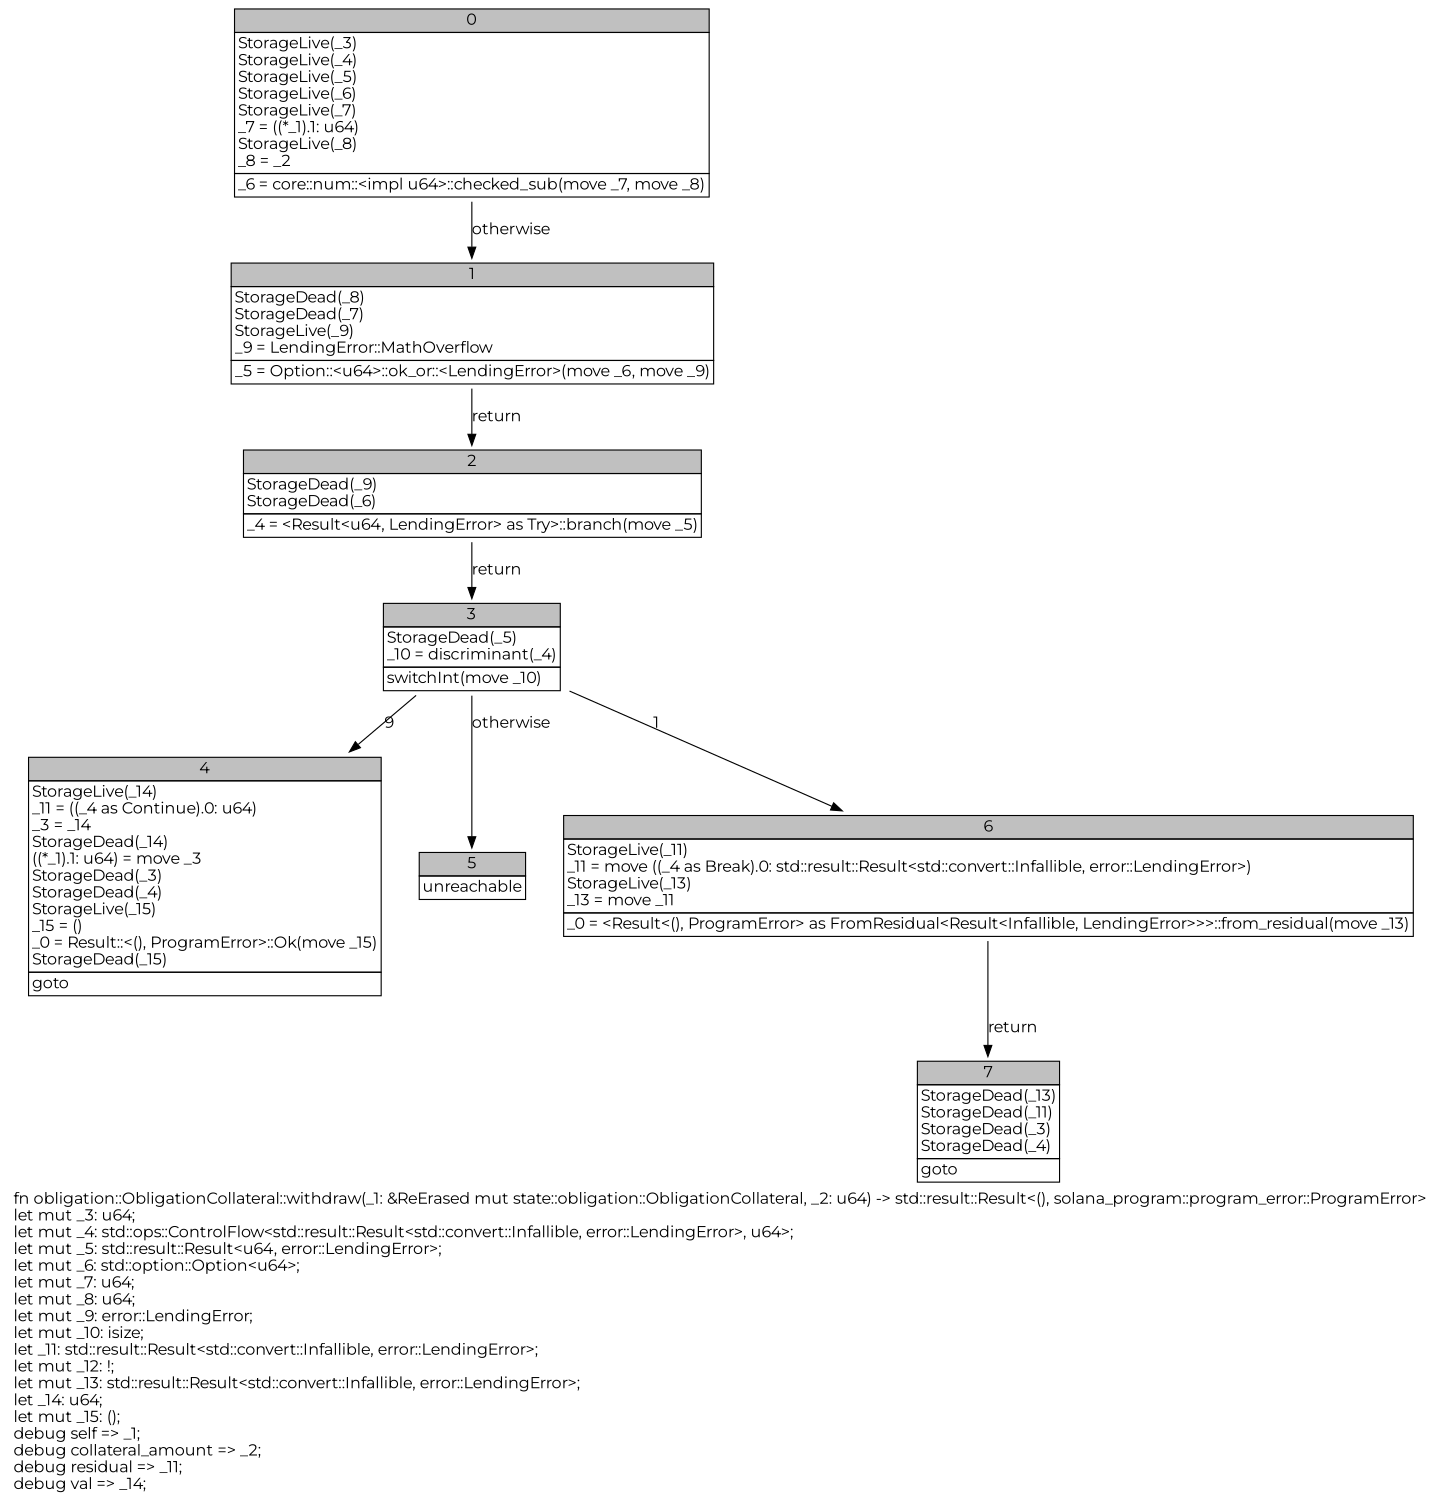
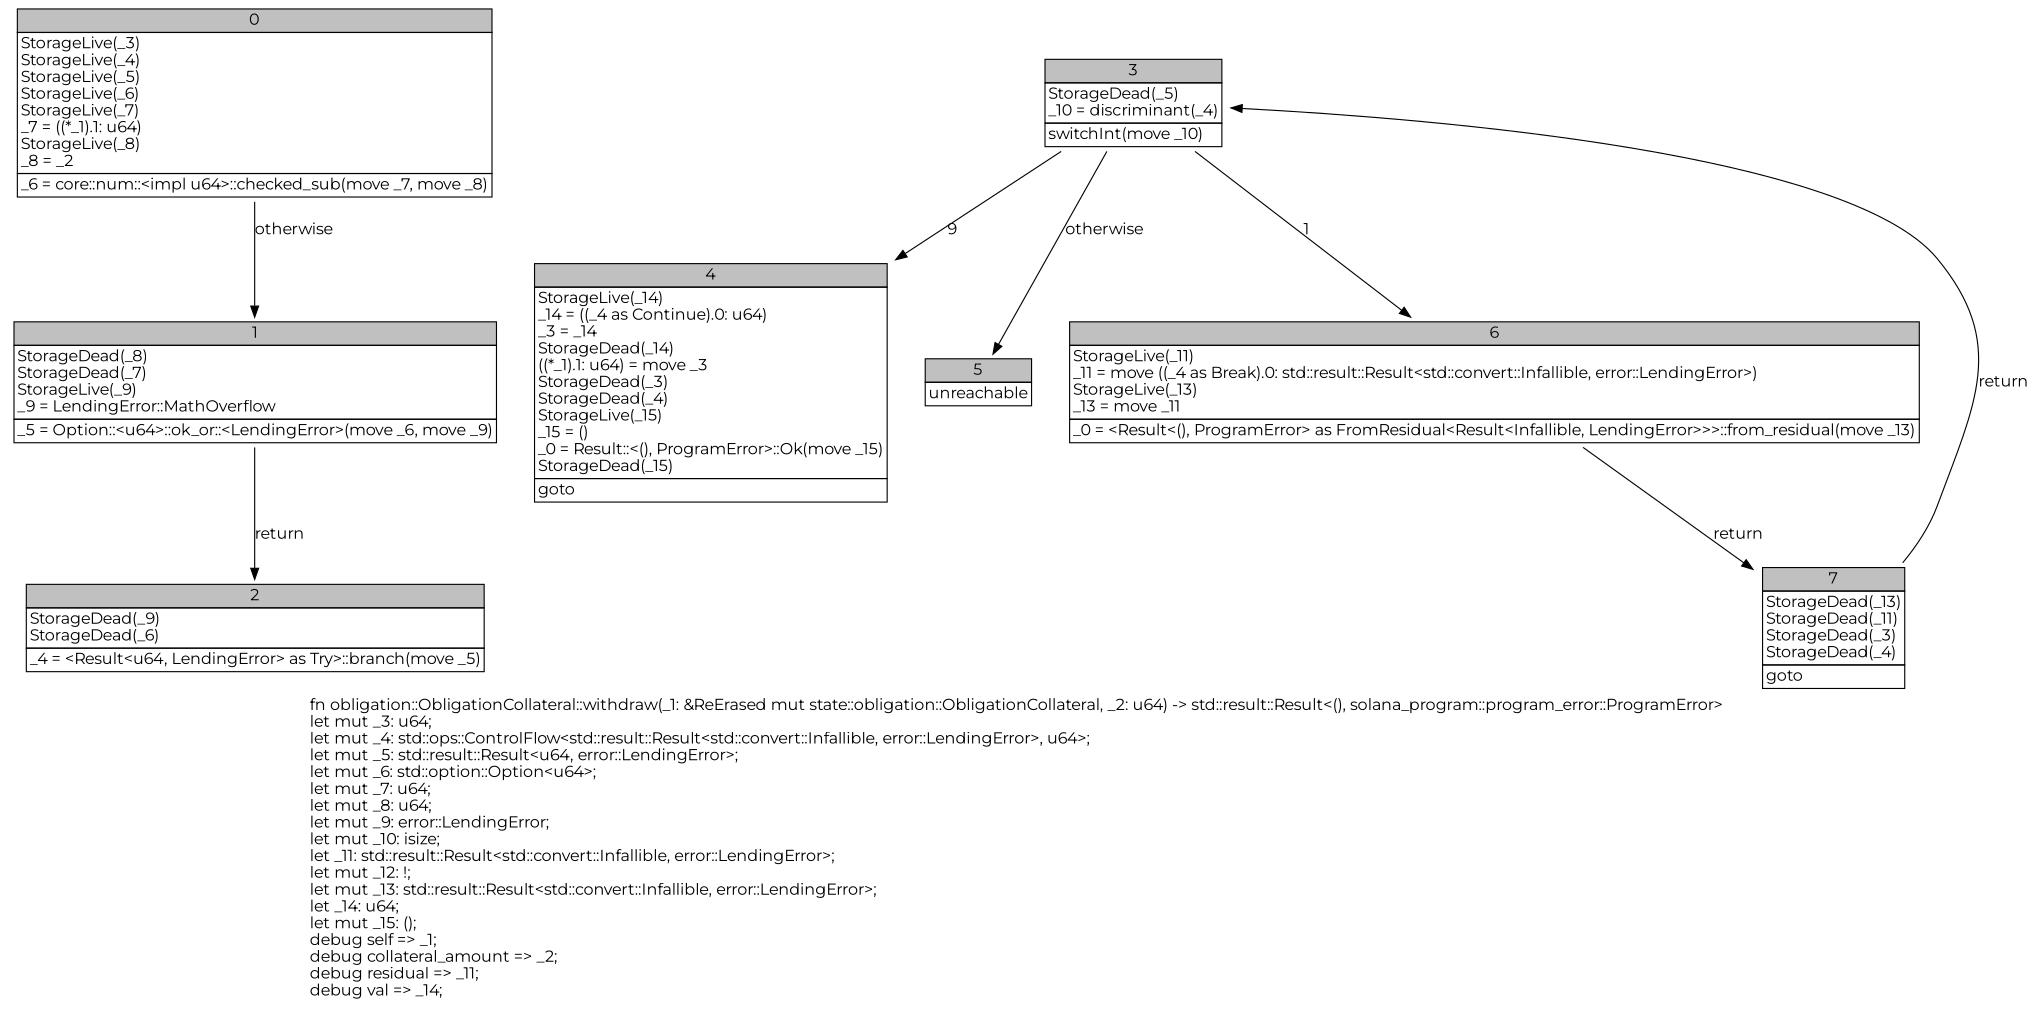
edge "2" -> "3": now "7" -> "3"
node "4": text "_11 = ((_4 as Continue).0: u64)" -> "_14 = ((_4 as Continue).0: u64)"
